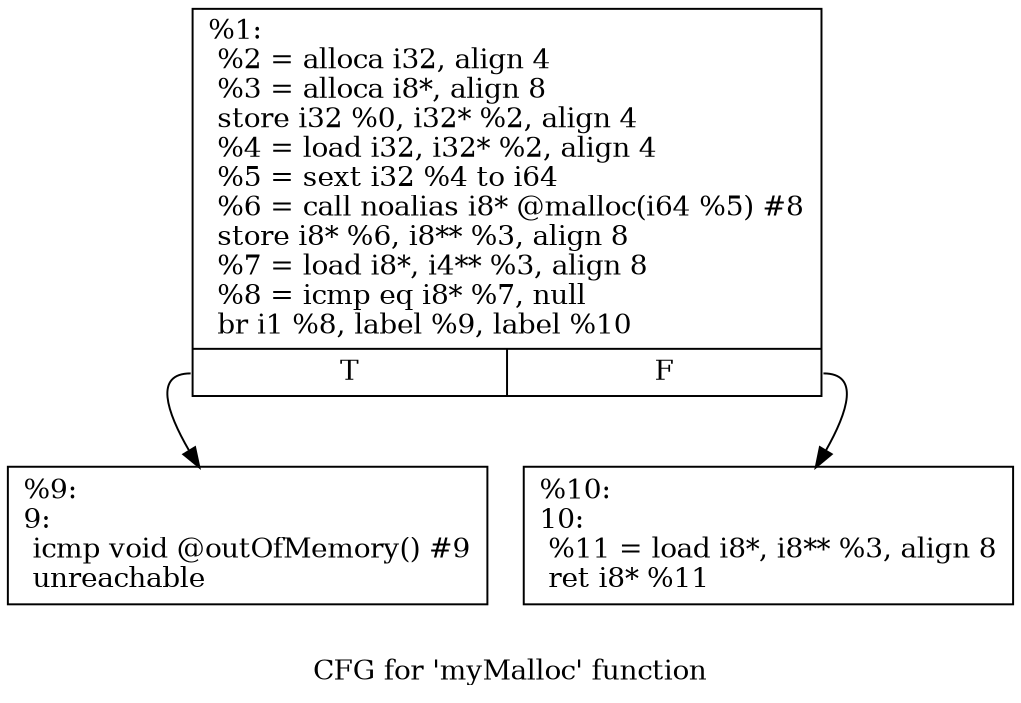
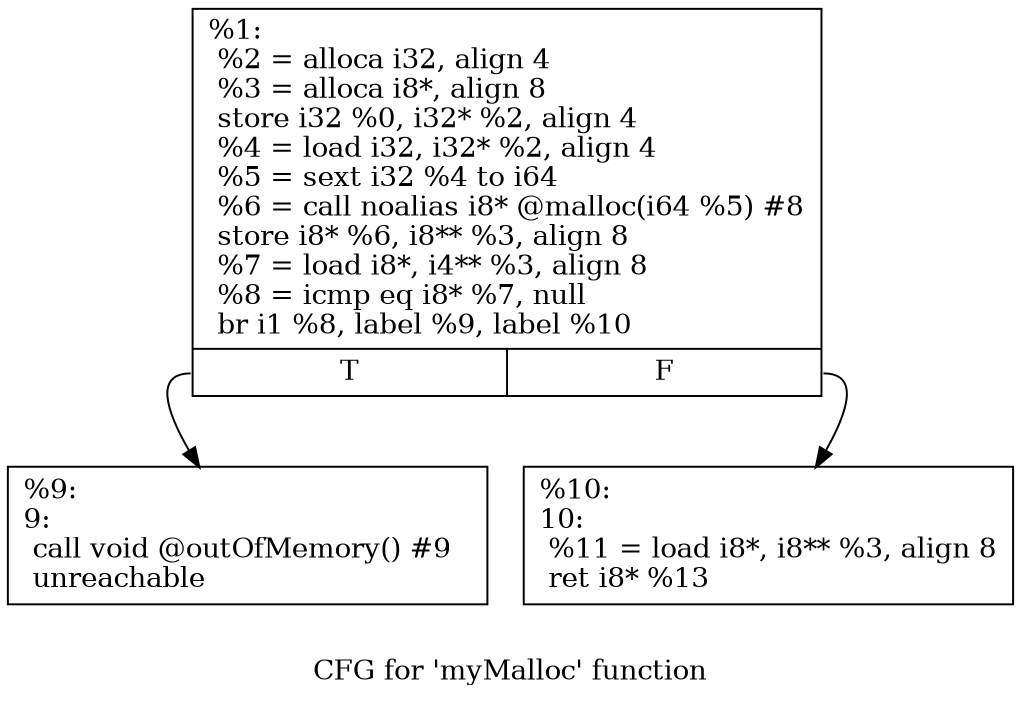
node "%9:": text "icmp void @outOfMemory() #9" -> "call void @outOfMemory() #9"
node "%10:": text "ret i8* %11" -> "ret i8* %13"
